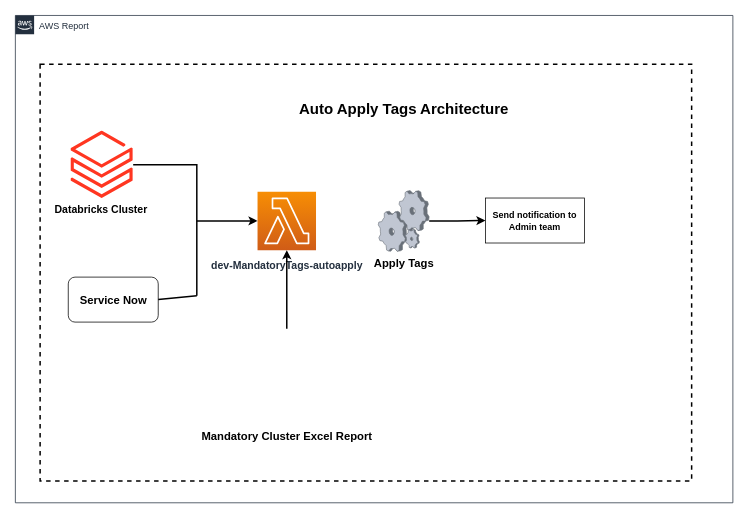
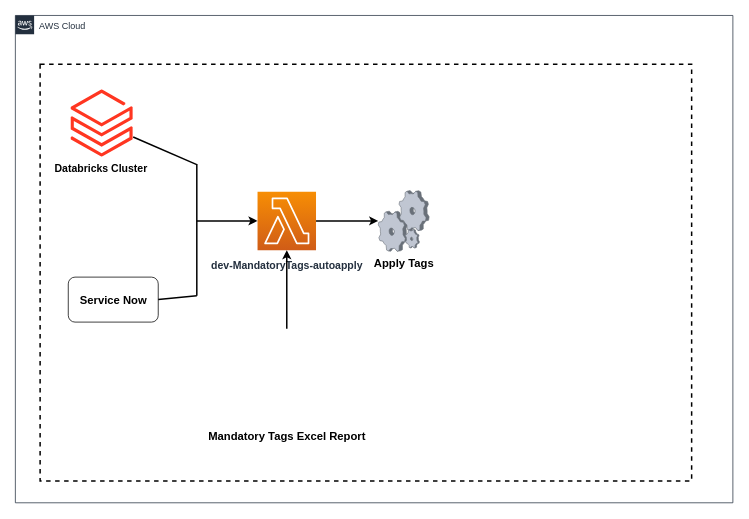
node "AWS Report": label "AWS Report" -> "AWS Cloud"
node "Auto Apply Tags Architecture": removed
node "Databricks Cluster": moved (102, 165) -> (102, 123)
edge "dev-MandatoryTags-autoapply" -> "Apply Tags": added
edge "Apply Tags" -> "Send notification to Admin team": removed
node "Send notification to Admin team": removed
node "Mandatory Cluster Excel Report": label "Mandatory Cluster Excel Report" -> "Mandatory Tags Excel Report"
